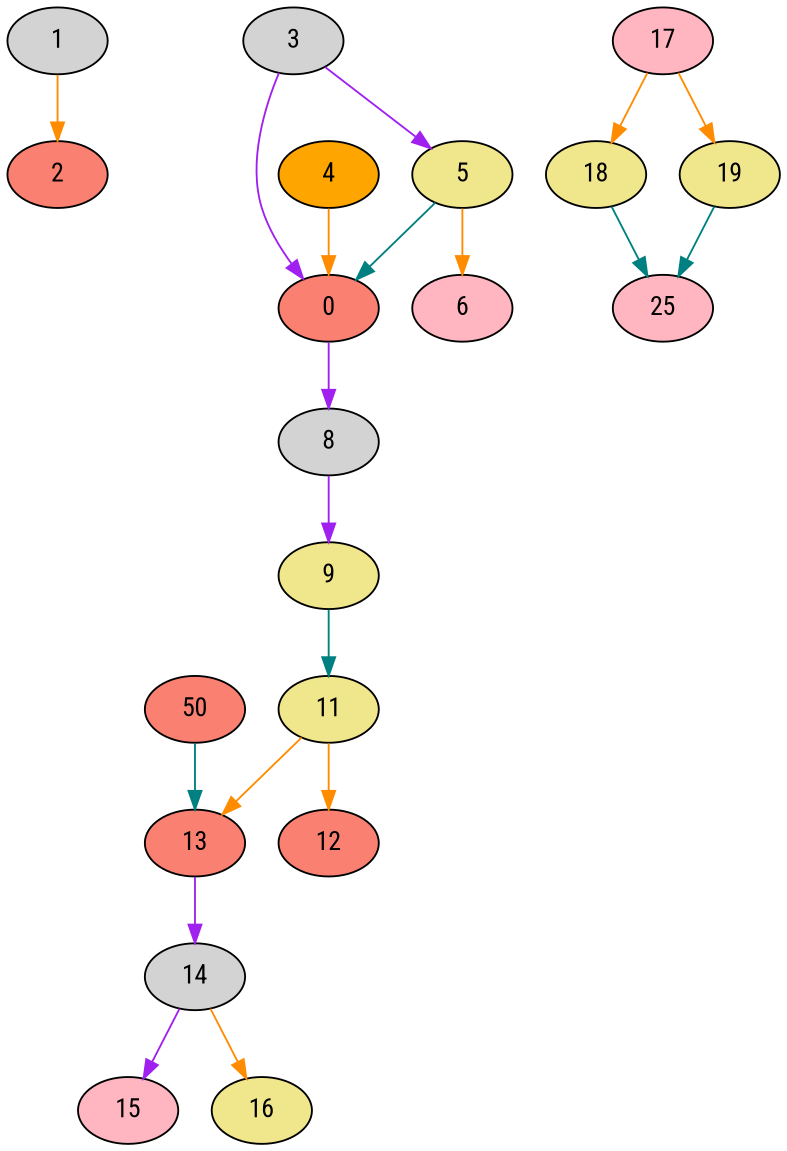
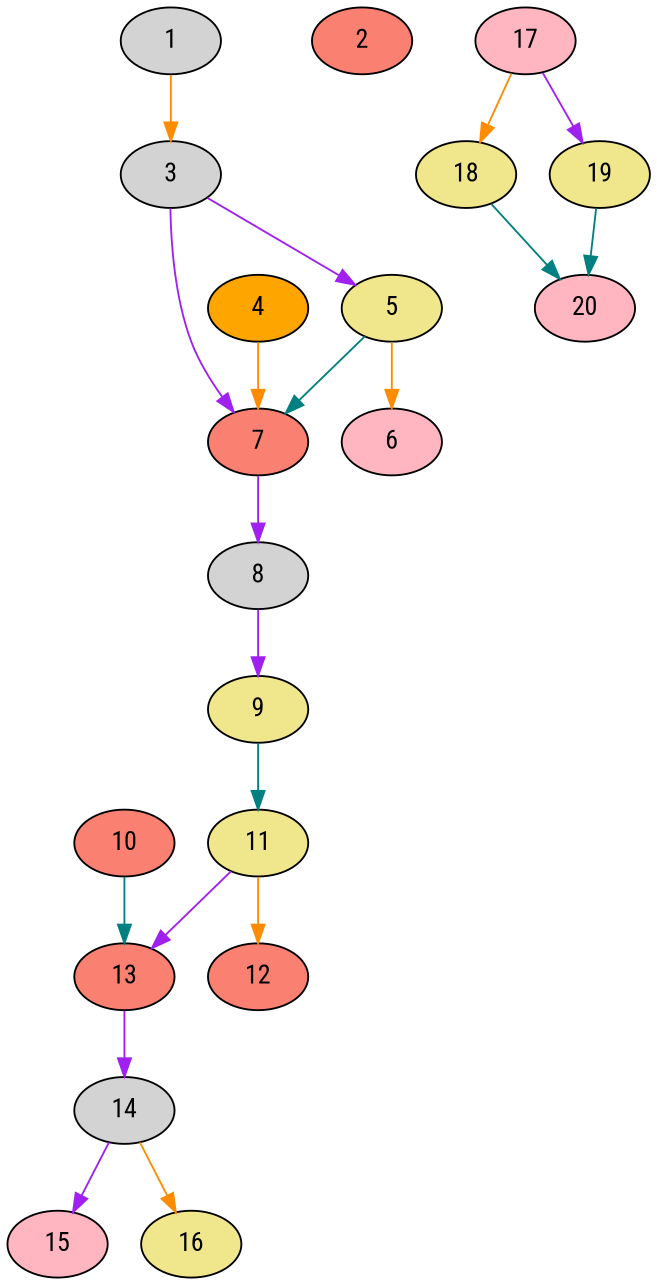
edge "1" -> "2": now "1" -> "3"
edge "17" -> "19": color darkorange -> purple
node "0": label "0" -> "7"
node "25": label "25" -> "20"
node "50": label "50" -> "10"
edge "11" -> "13": color darkorange -> purple
